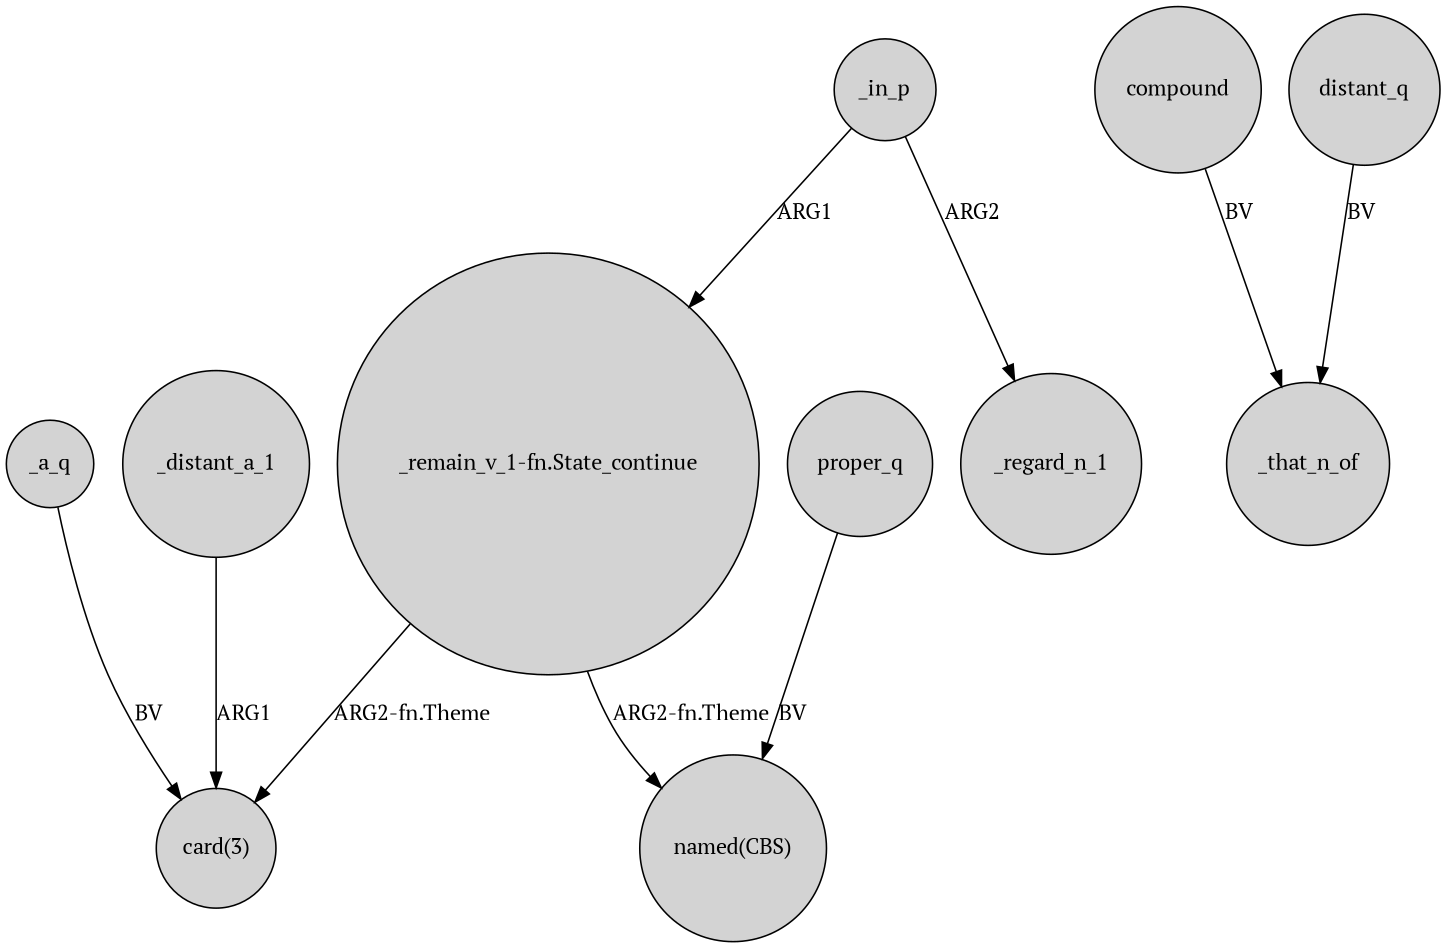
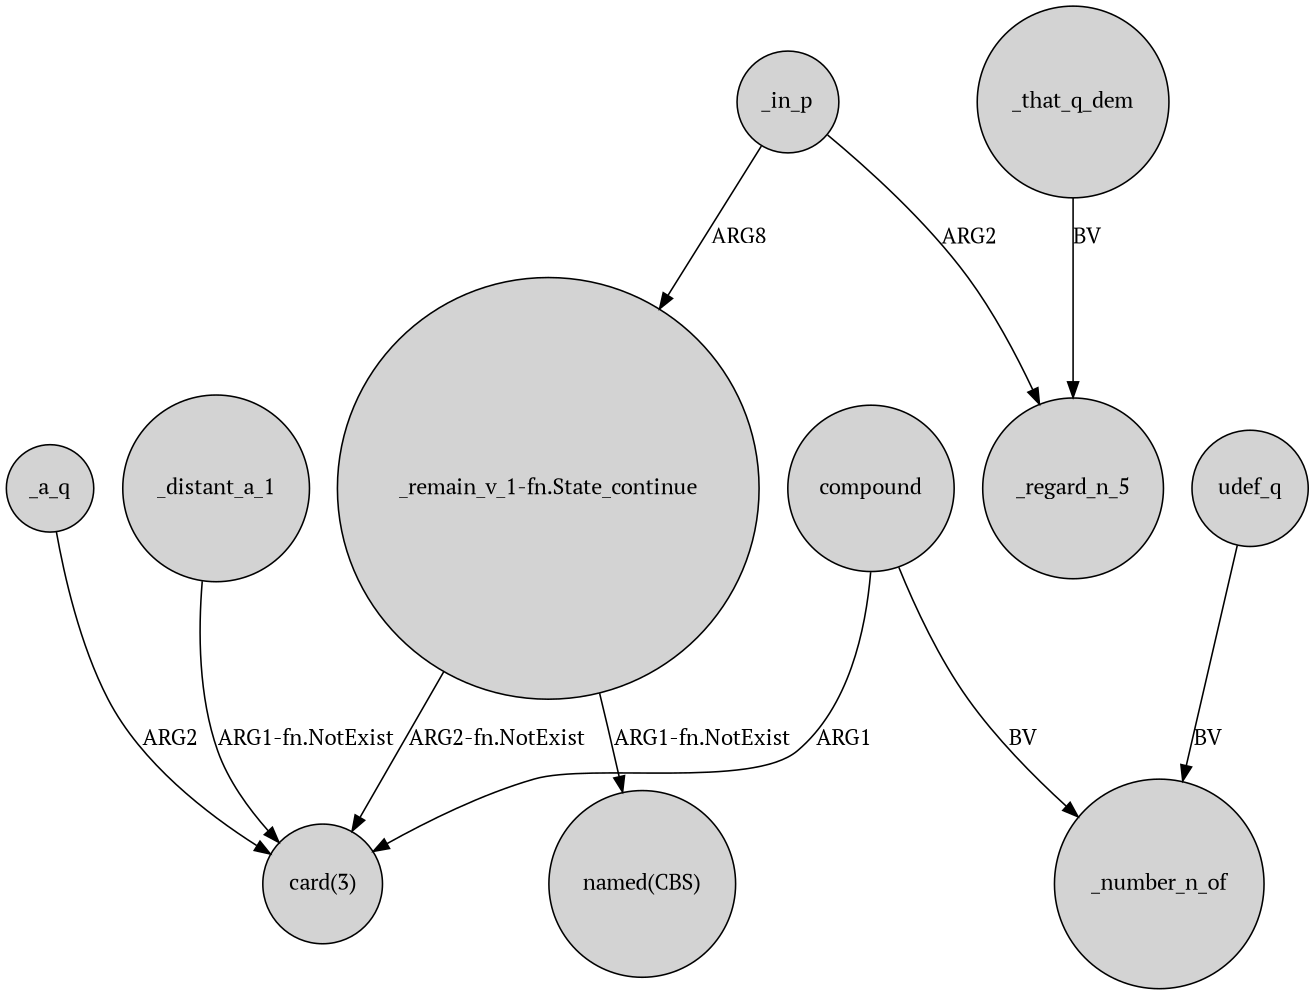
node "distant_q": label "distant_q" -> "udef_q"
node "_that_q_dem": added
edge "_in_p" -> "_remain_v_1-fn.State_continue": label "ARG1" -> "ARG8"
node "proper_q": removed
node "_regard_n_1": label "_regard_n_1" -> "_regard_n_5"
node "_that_n_of": label "_that_n_of" -> "_number_n_of"
edge "_a_q" -> "card(3)": label "BV" -> "ARG2"
edge "_distant_a_1" -> "card(3)": label "ARG1" -> "ARG1-fn.NotExist"
edge "_remain_v_1-fn.State_continue" -> "card(3)": label "ARG2-fn.Theme" -> "ARG2-fn.NotExist"
edge "_remain_v_1-fn.State_continue" -> "named(CBS)": label "ARG2-fn.Theme" -> "ARG1-fn.NotExist"
edge "compound" -> "card(3)": added, label "ARG1"
